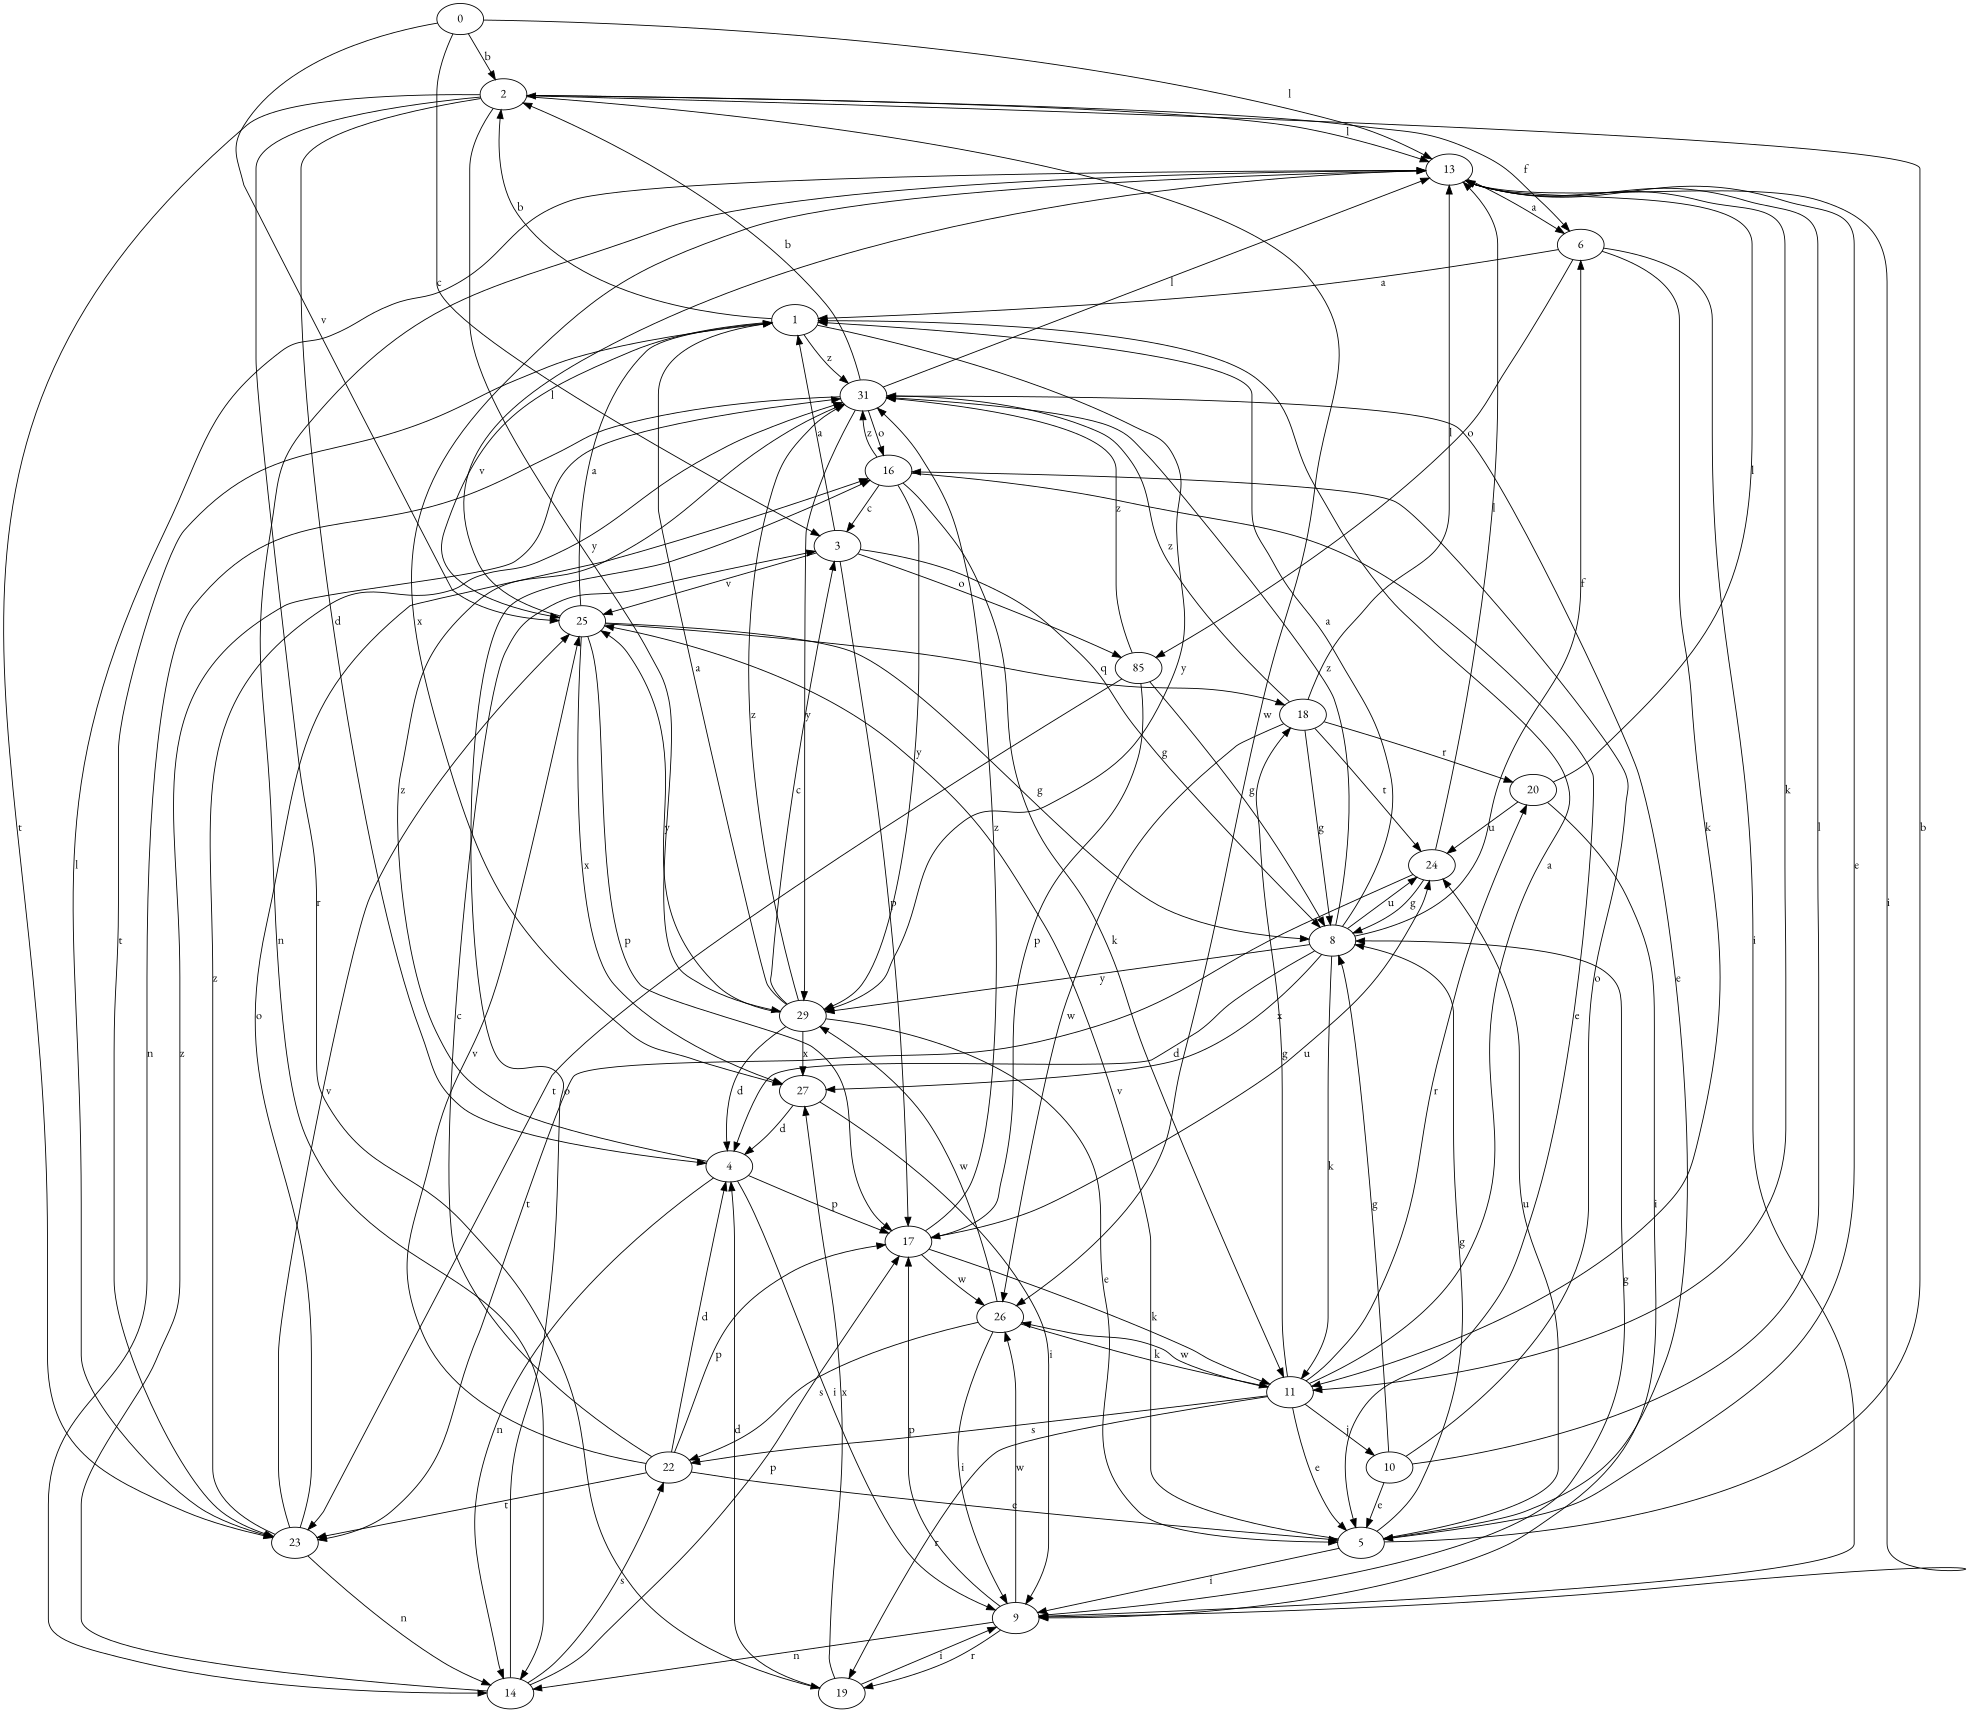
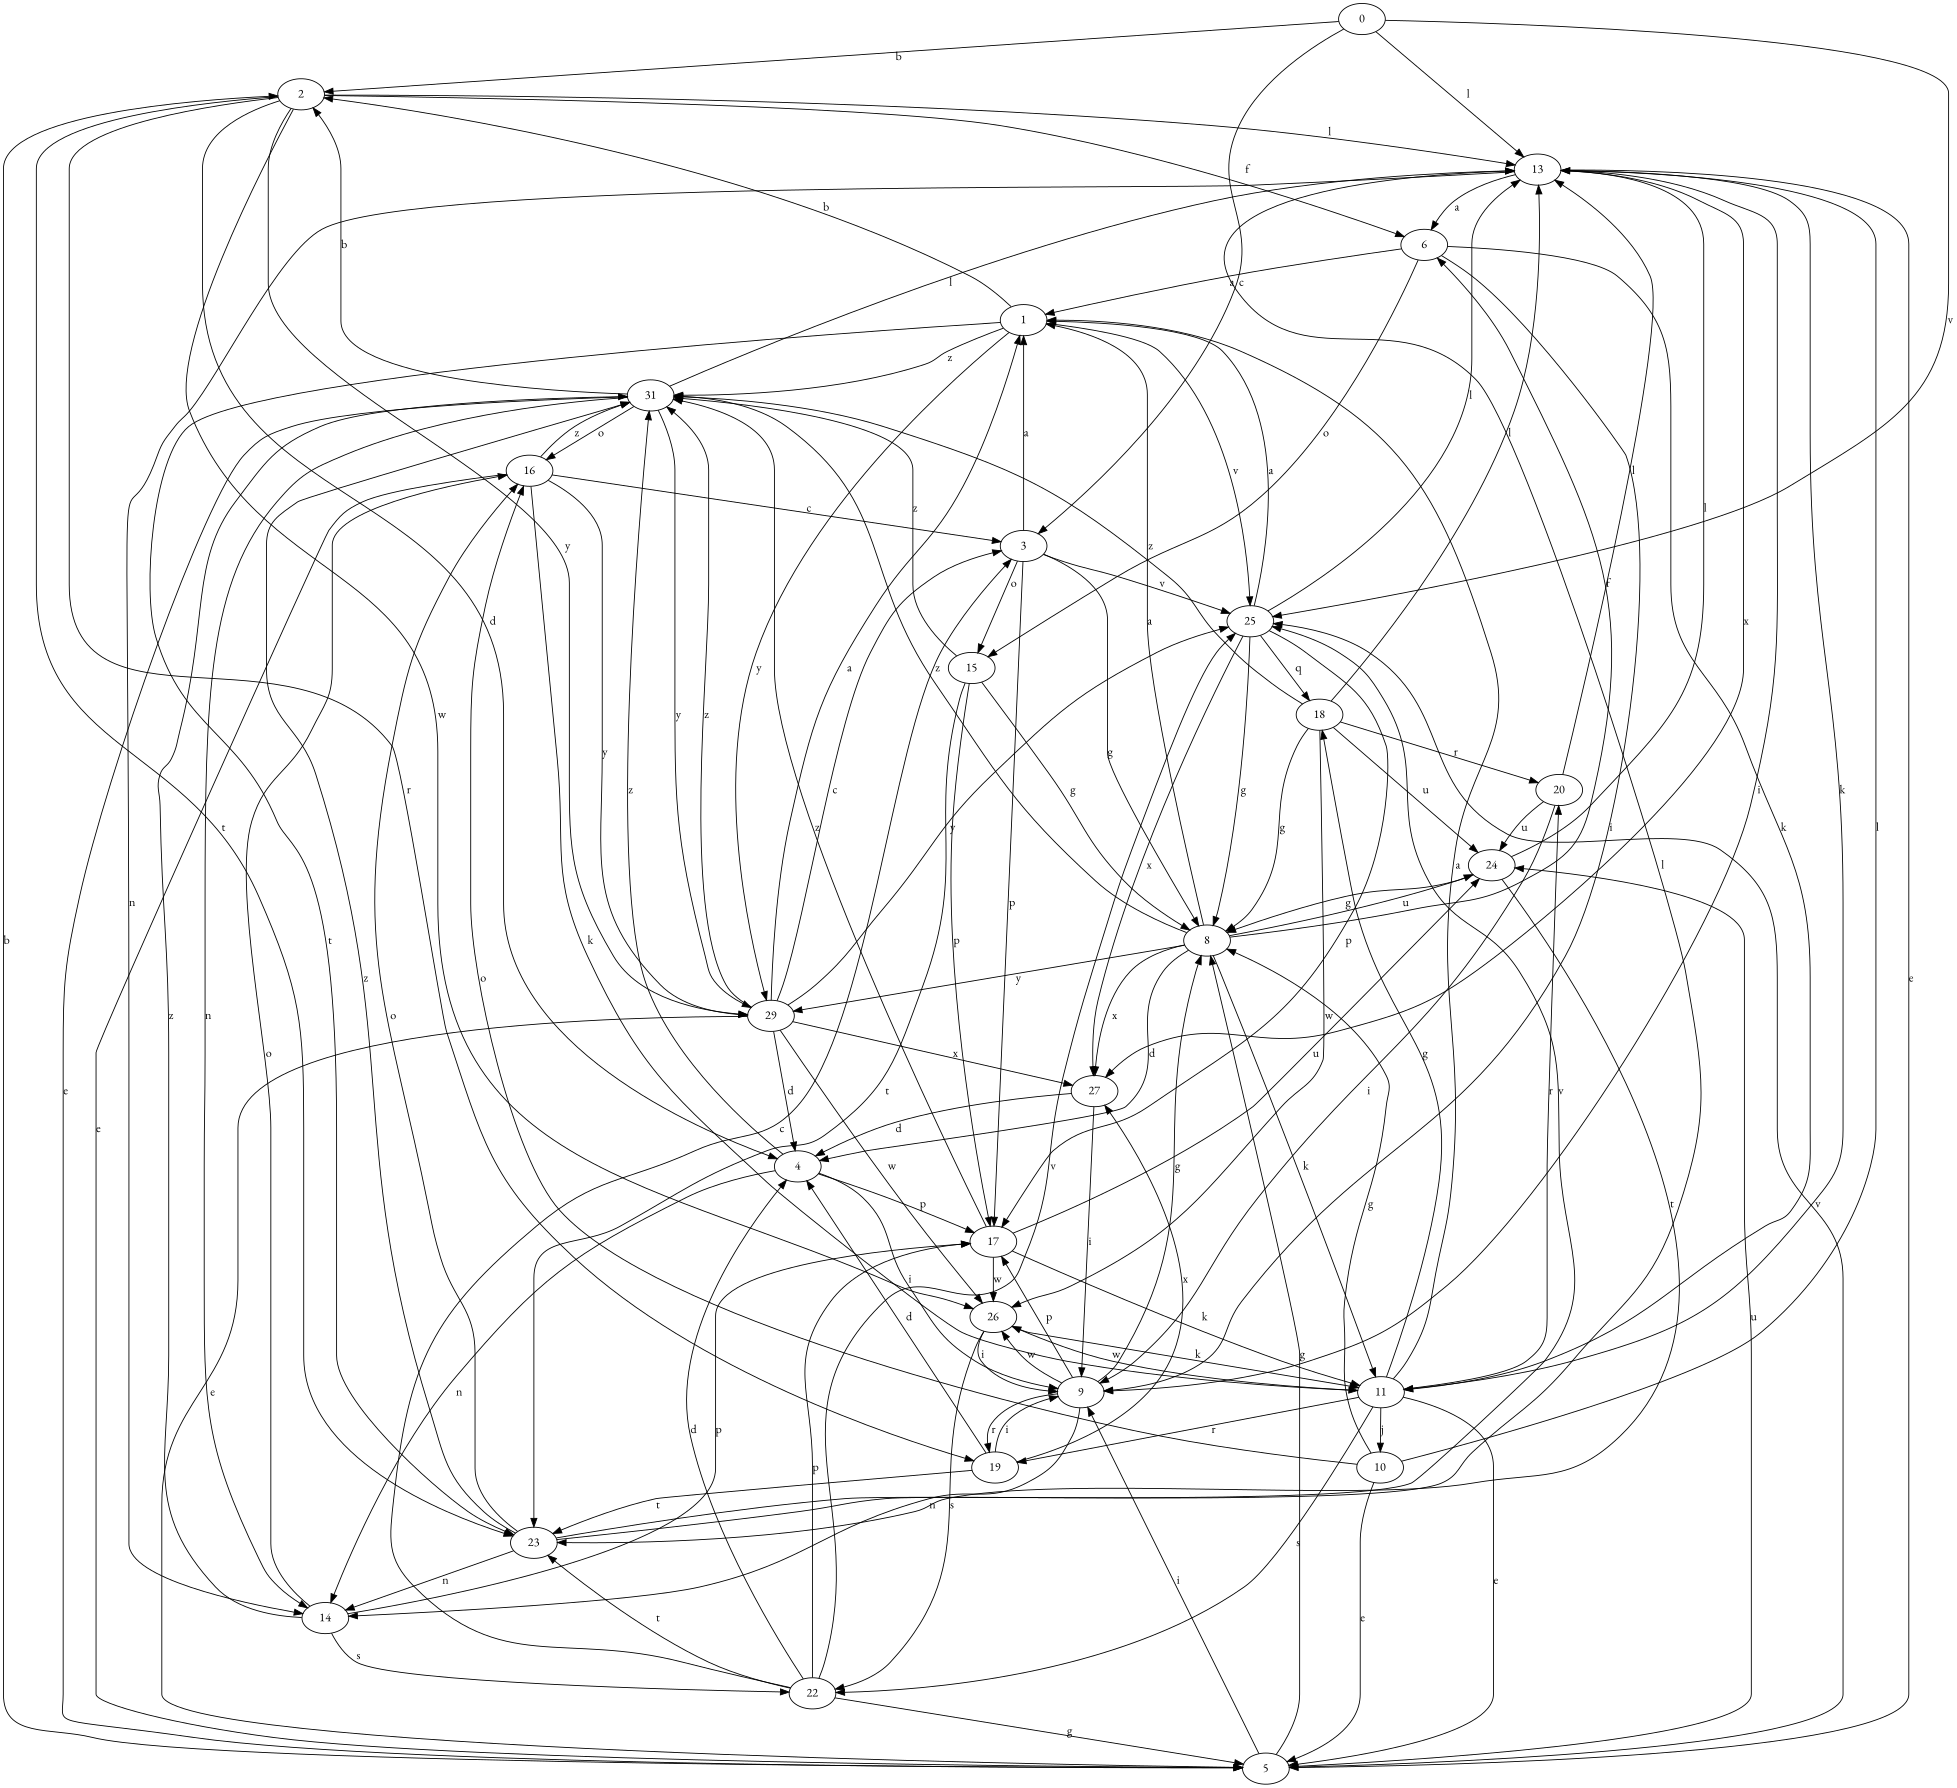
node "85": label "85" -> "15"
edge "18" -> "24": label "t" -> "u"
edge "26" -> "29": reversed
edge "19" -> "23": added, label "t"
edge "22" -> "5": label "e" -> "g"
